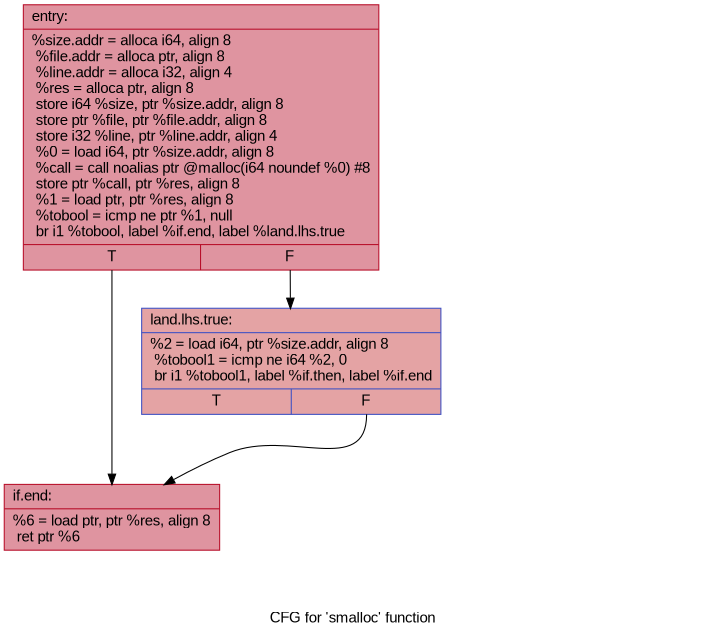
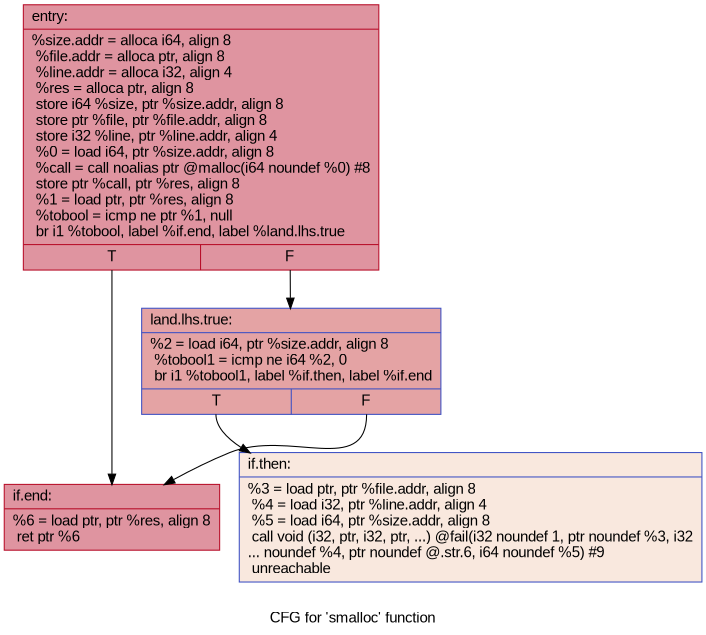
node "if.then:": added
